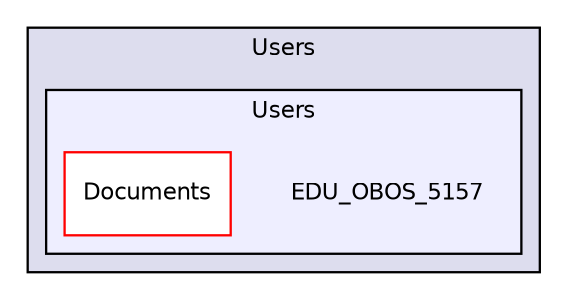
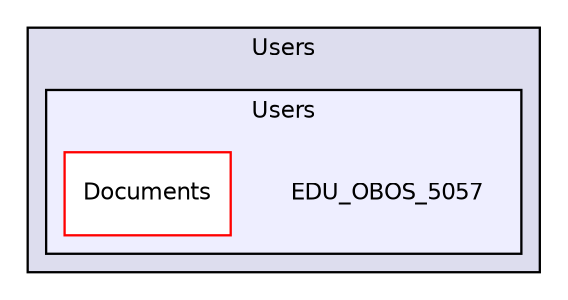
node "EDU_OBOS_5157": label "EDU_OBOS_5157" -> "EDU_OBOS_5057"
